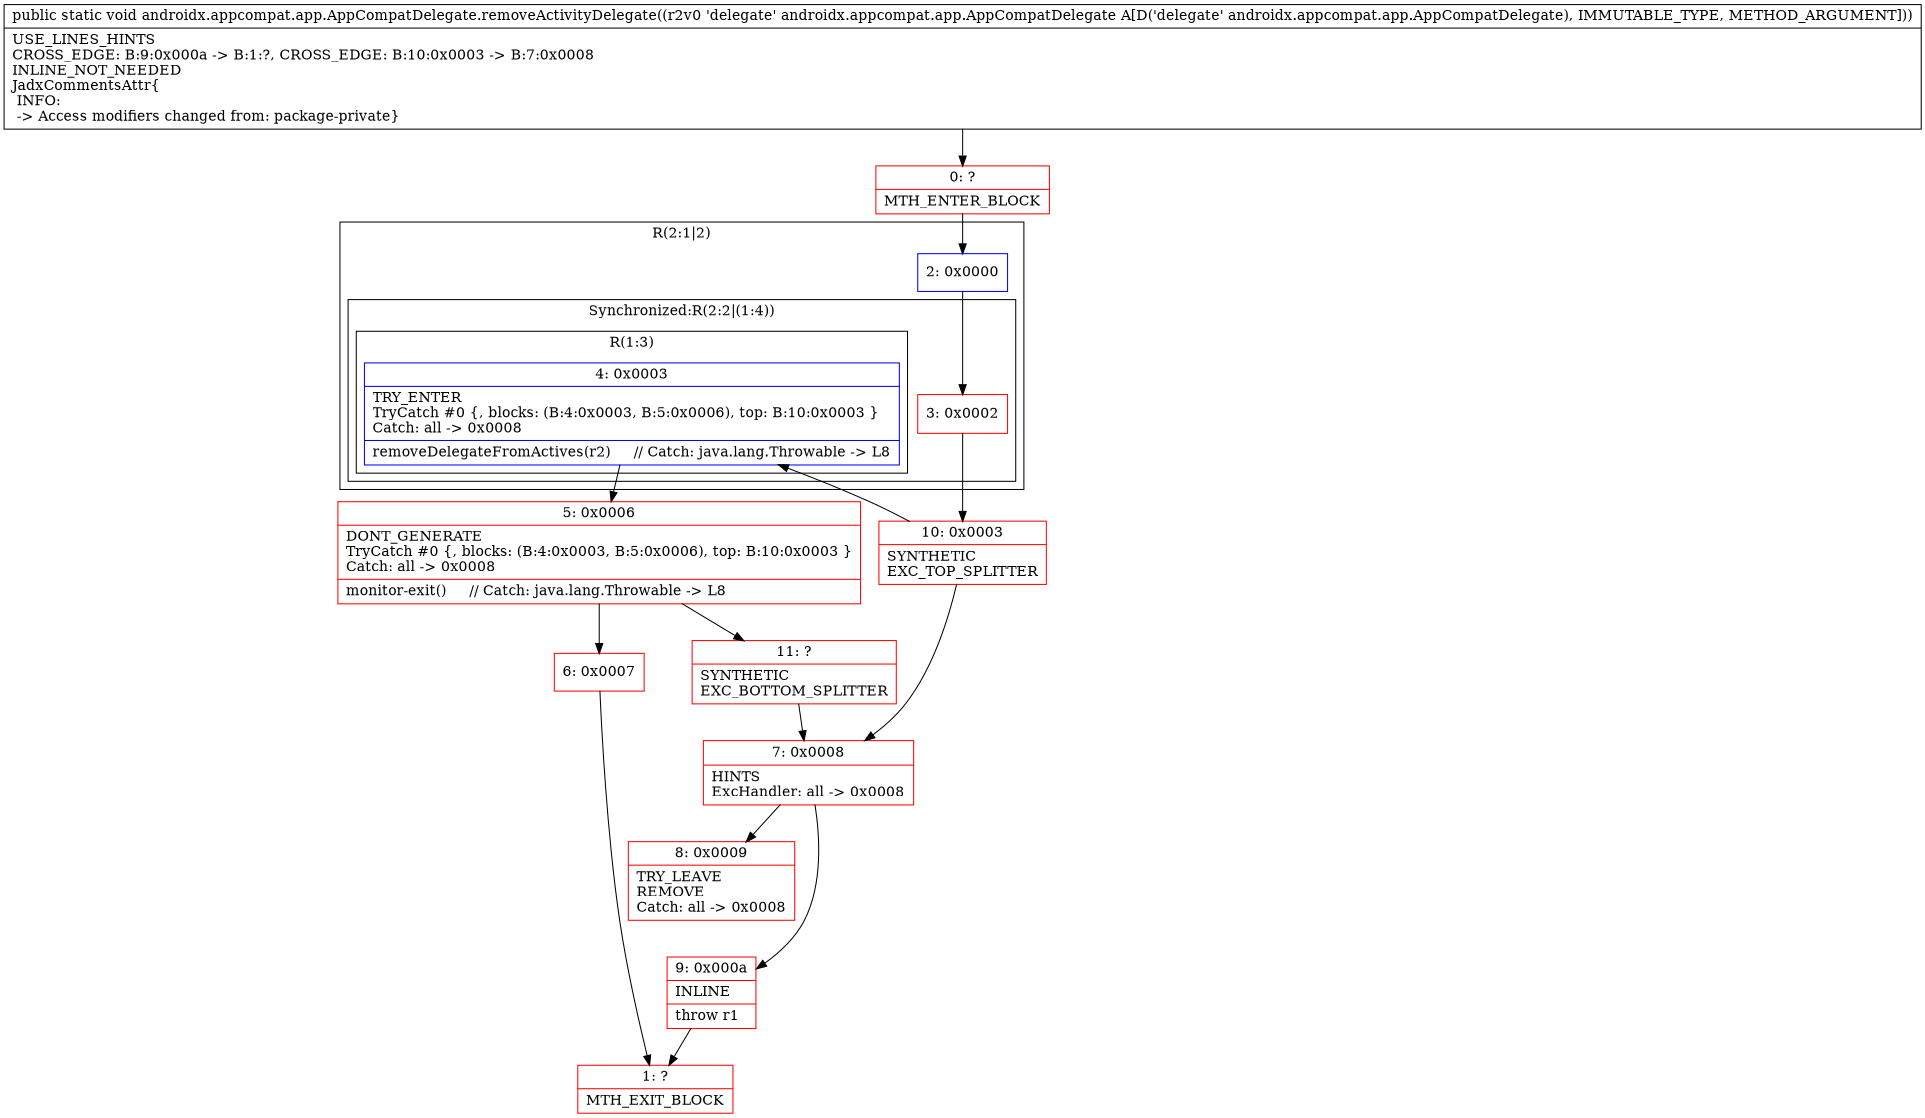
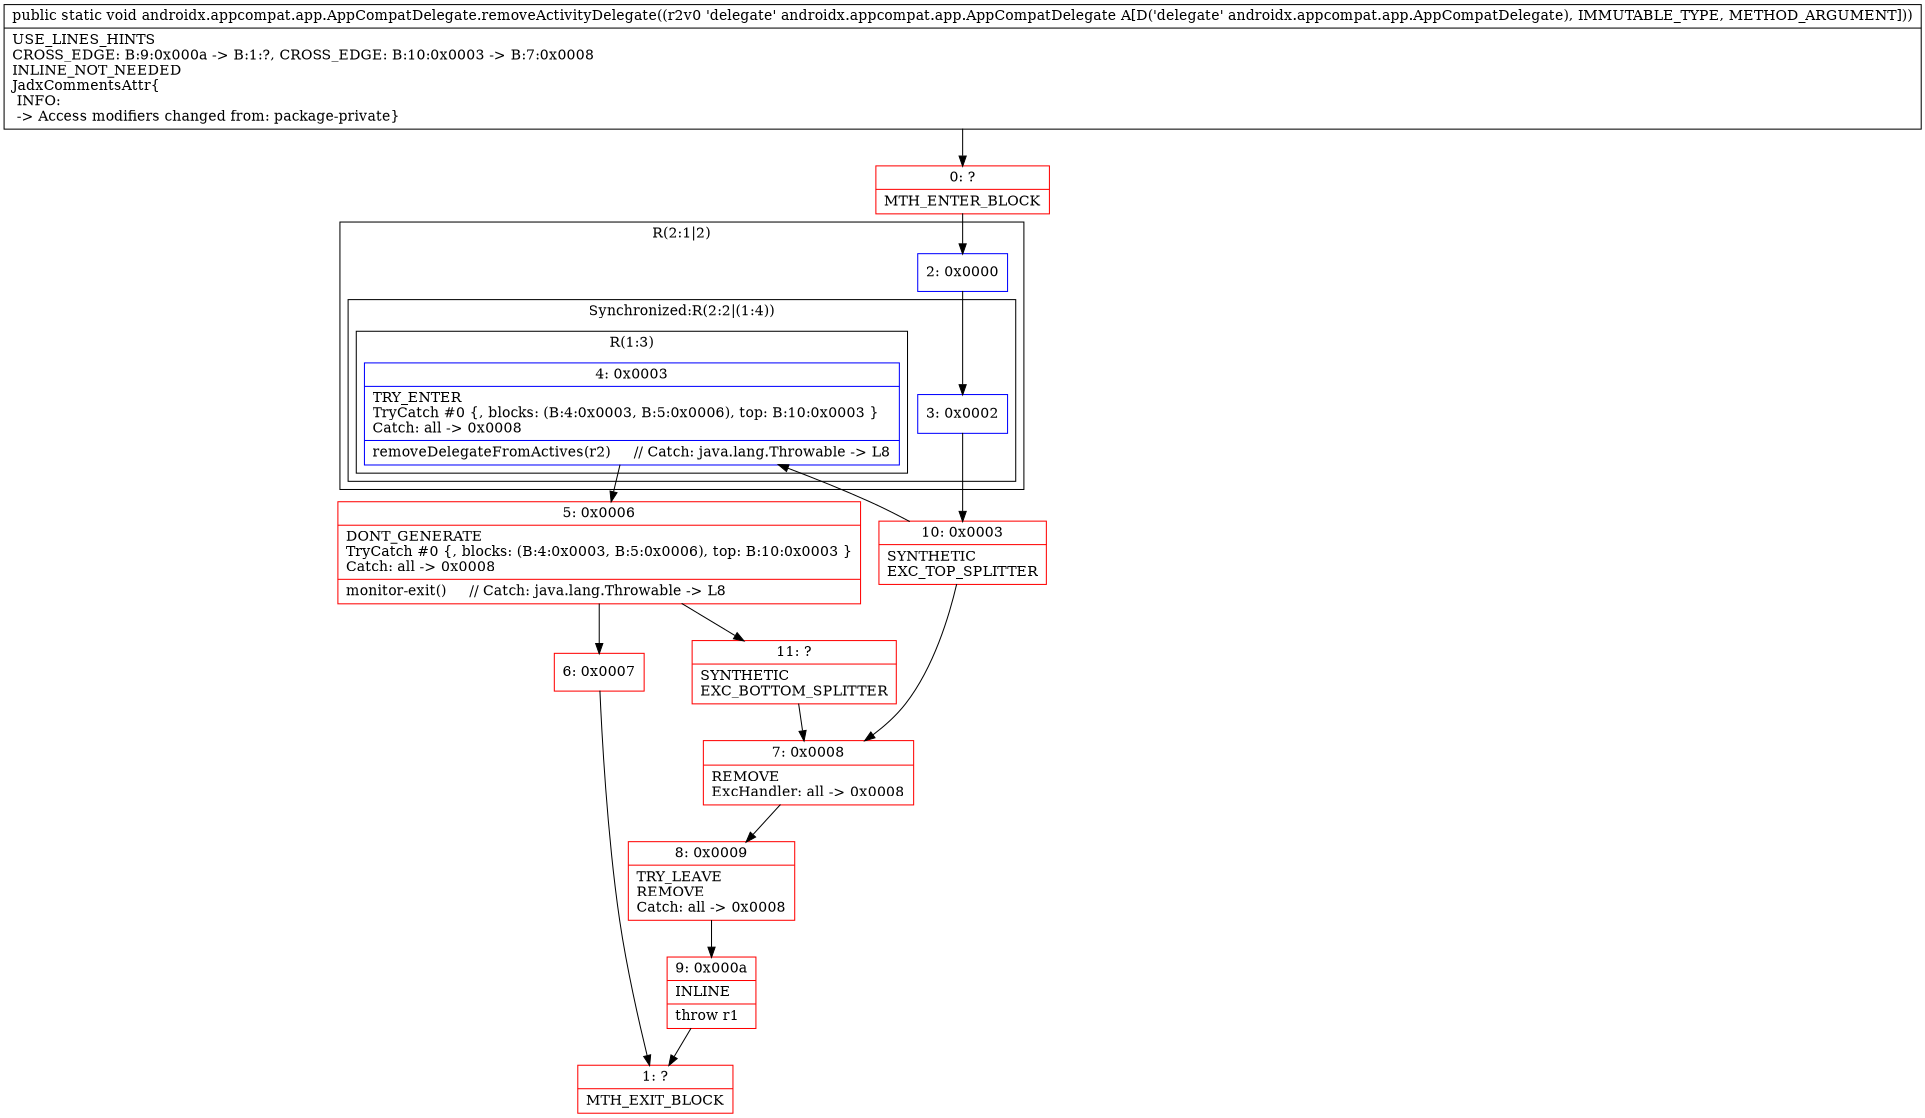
node "3: 0x0002": color red -> blue
node "7: 0x0008": text "HINTS" -> "REMOVE"
edge "7: 0x0008" -> "9: 0x000a": now "8: 0x0009" -> "9: 0x000a"
